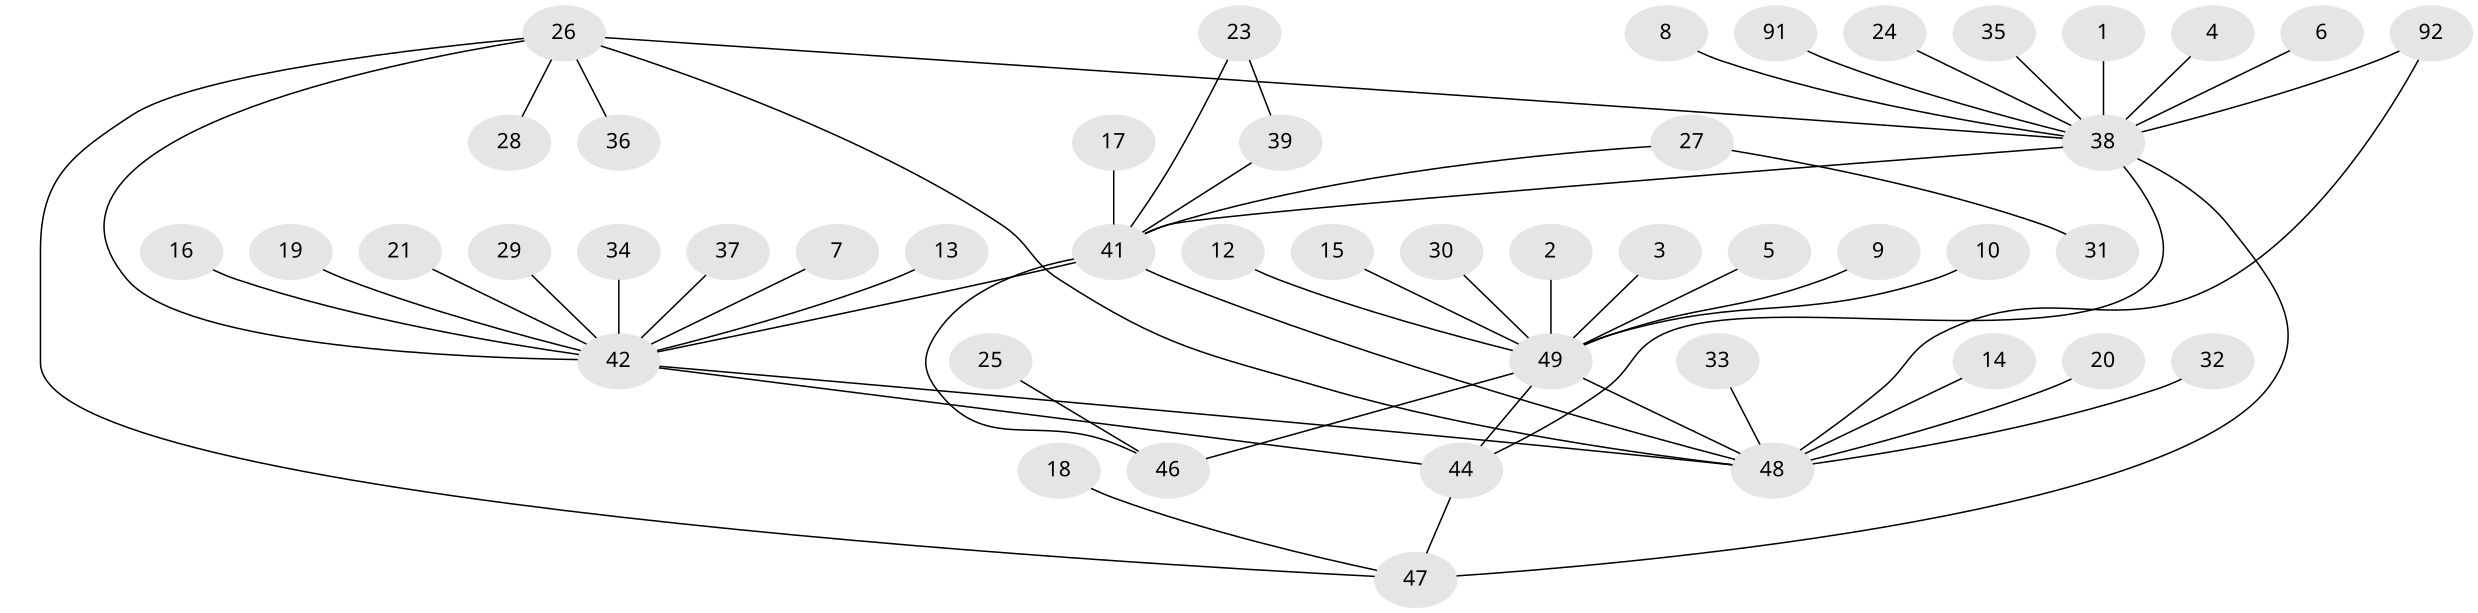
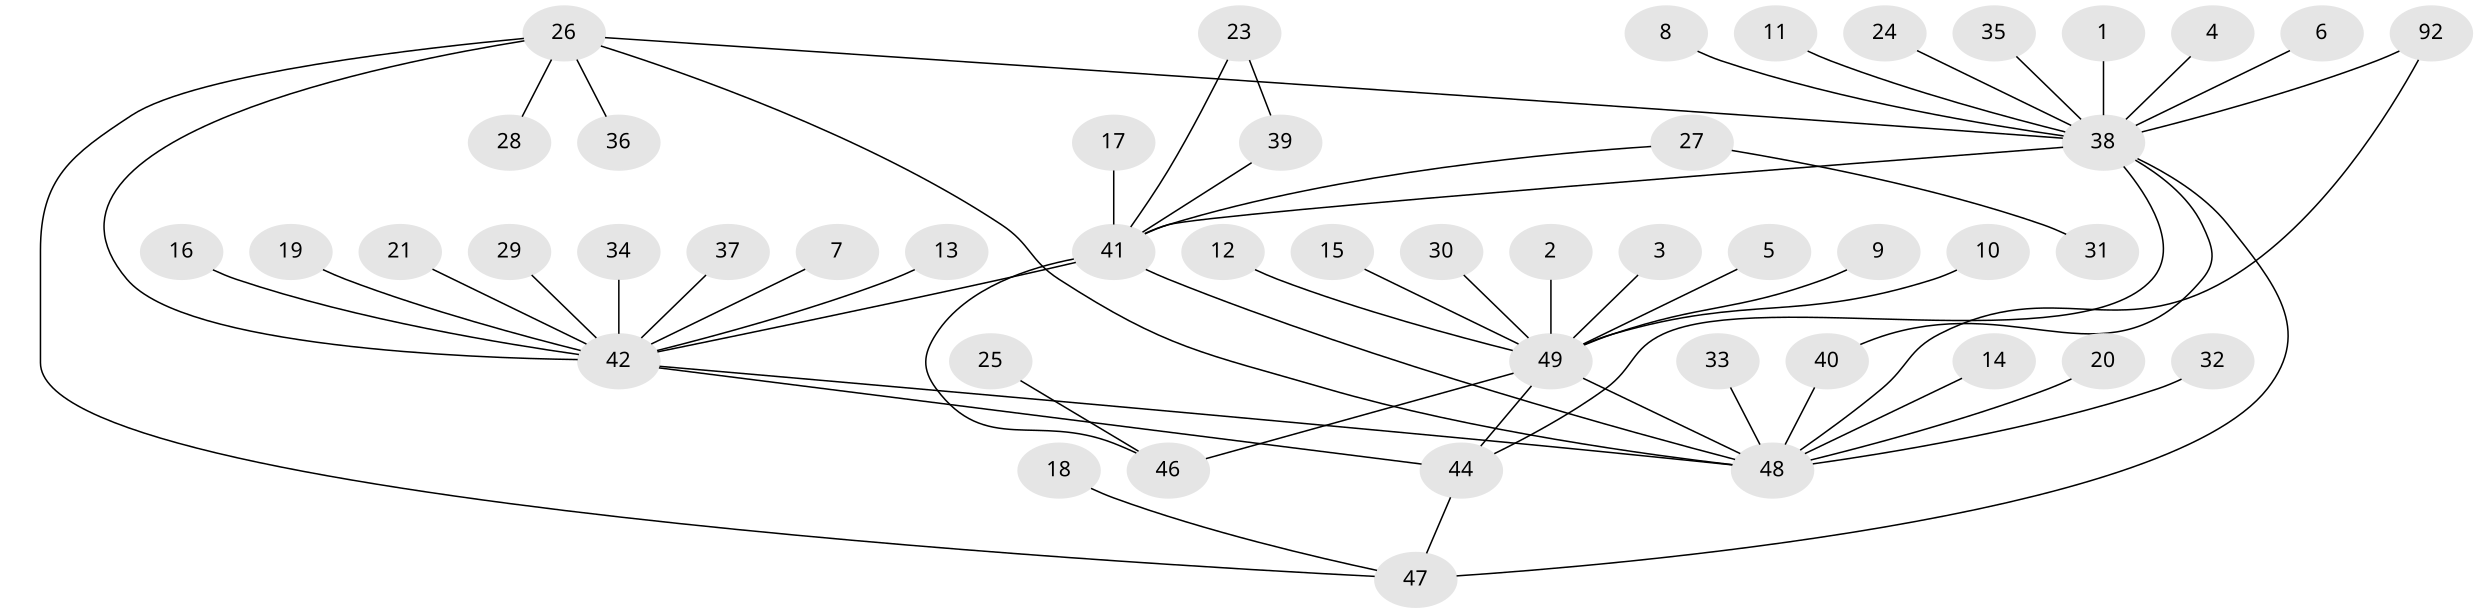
node "91": label "91" -> "11"
node "40": added
